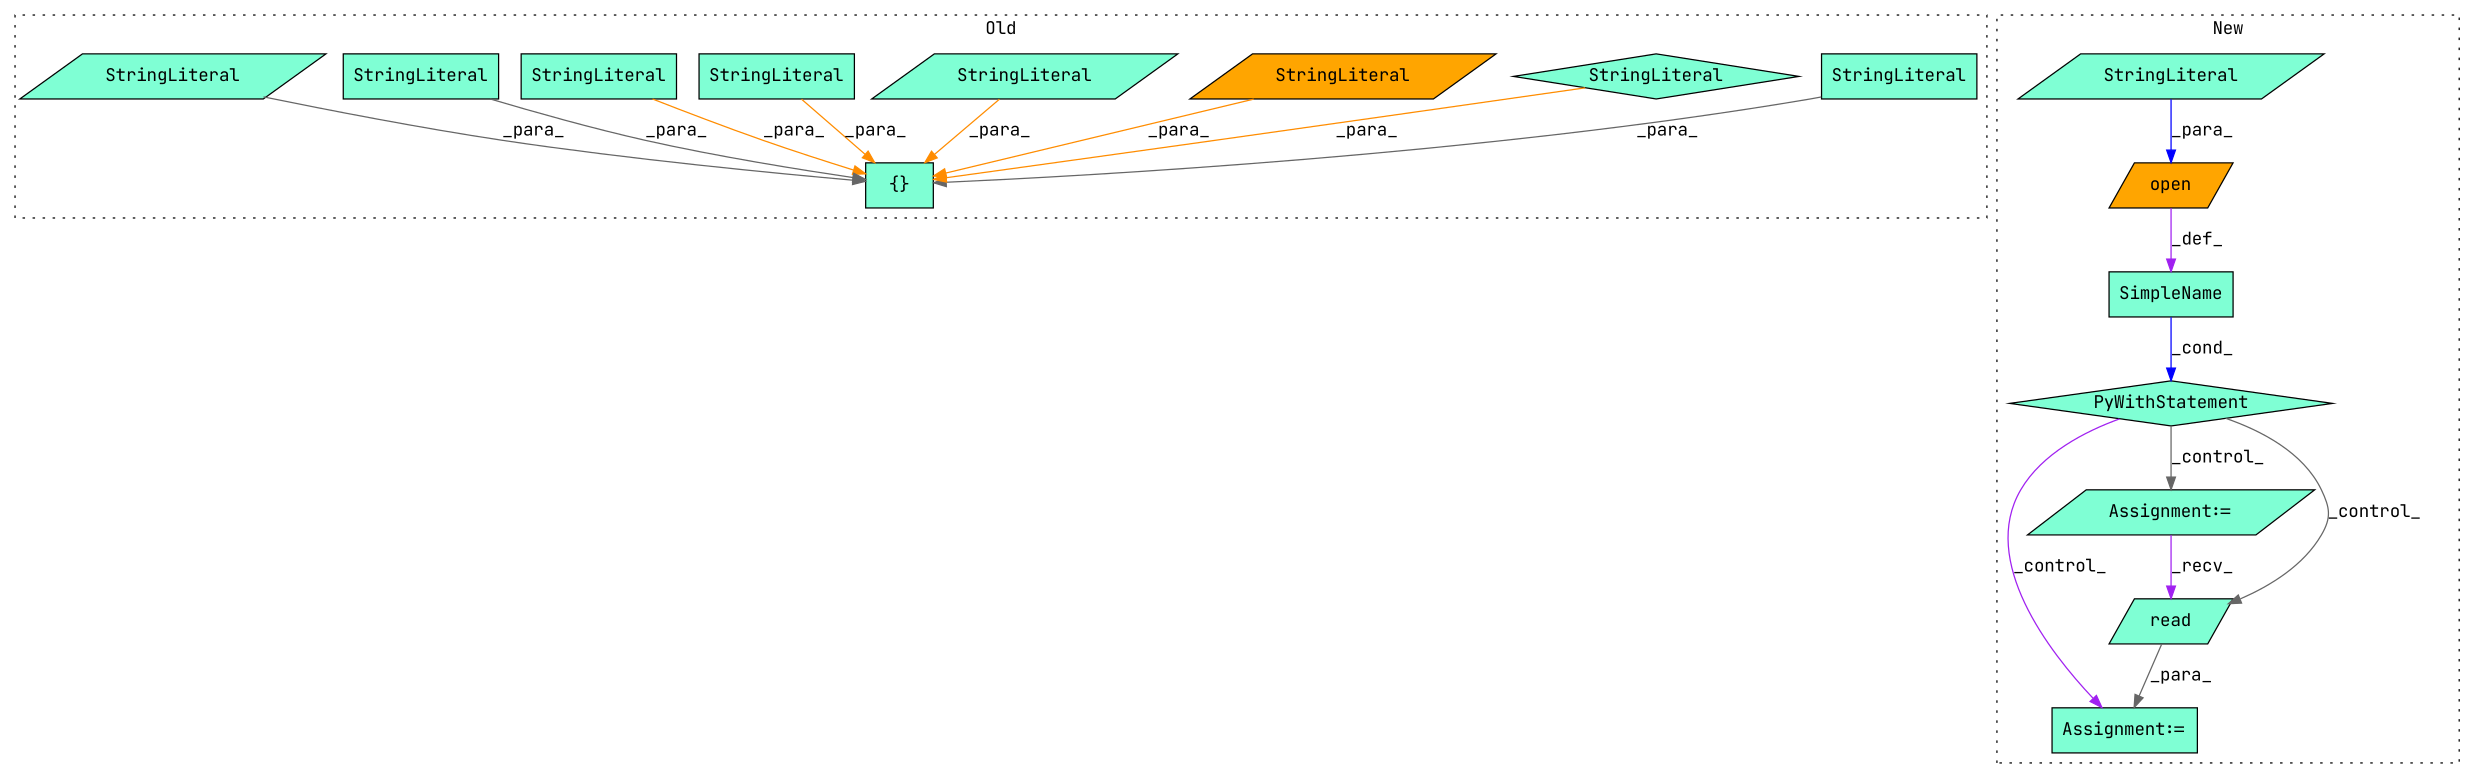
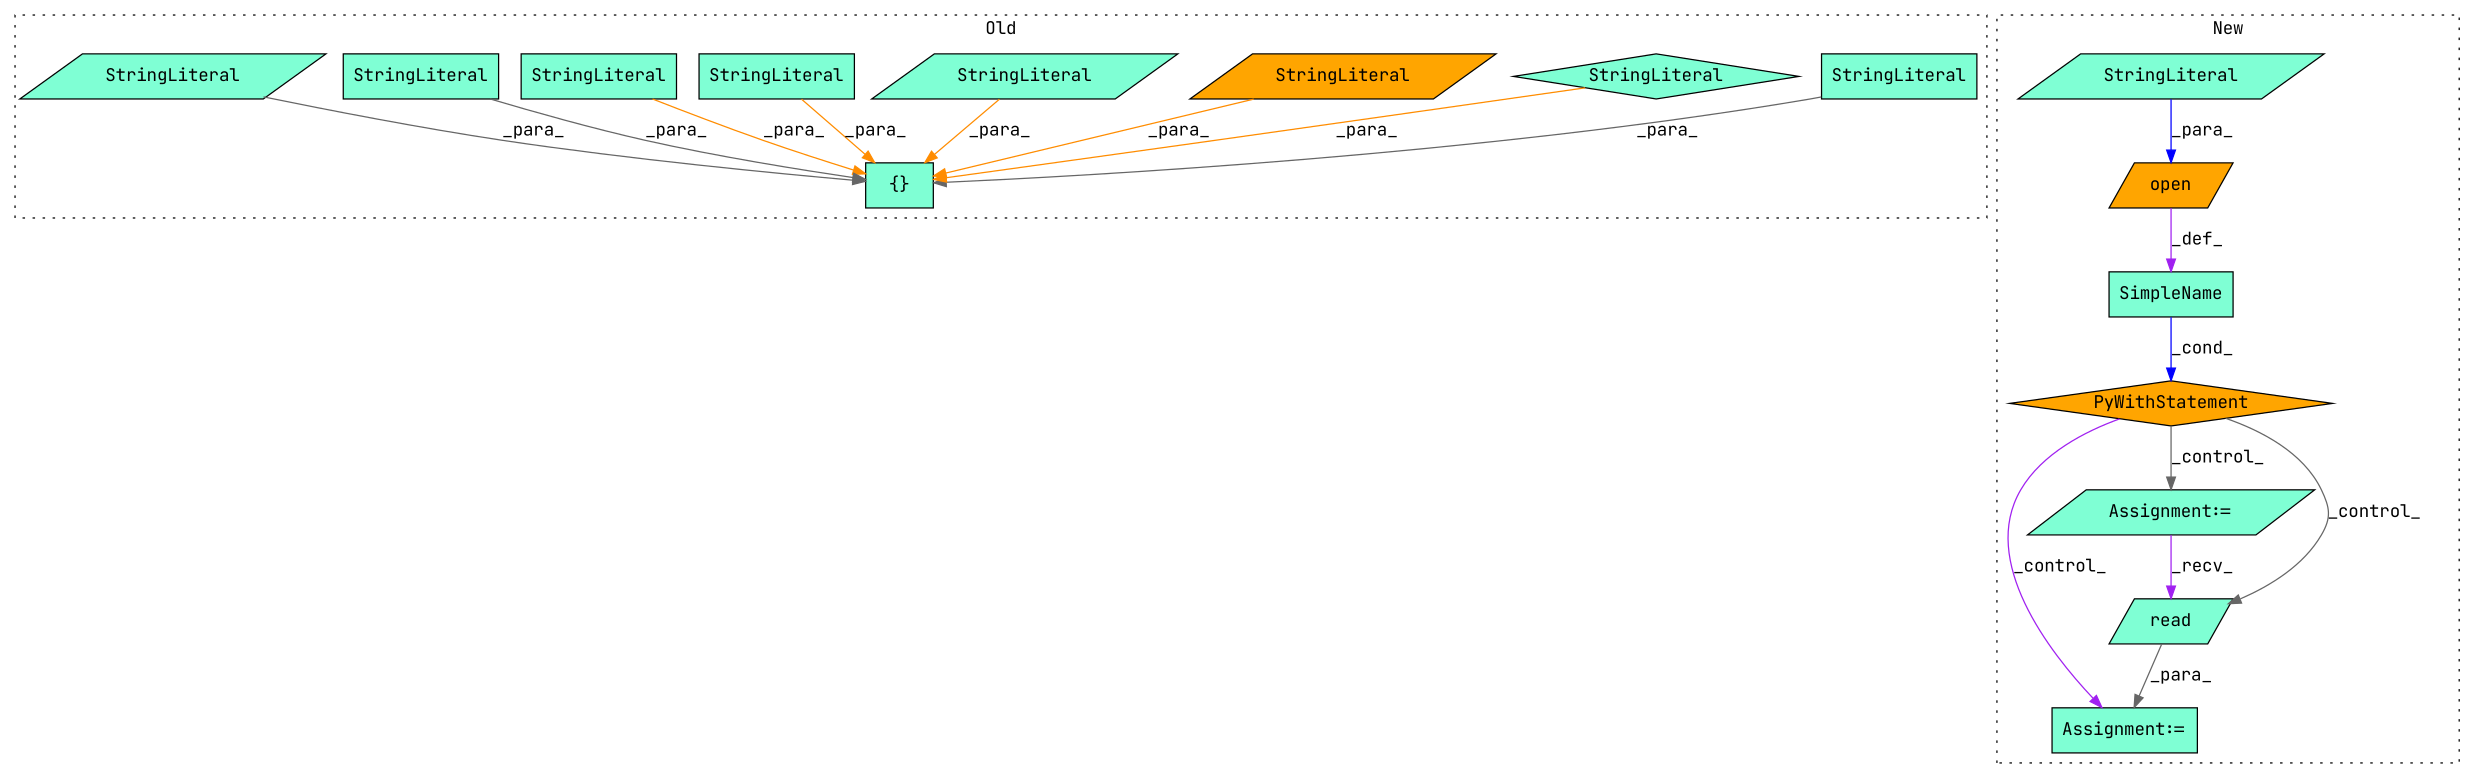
node "PyWithStatement": fillcolor aquamarine -> orange
